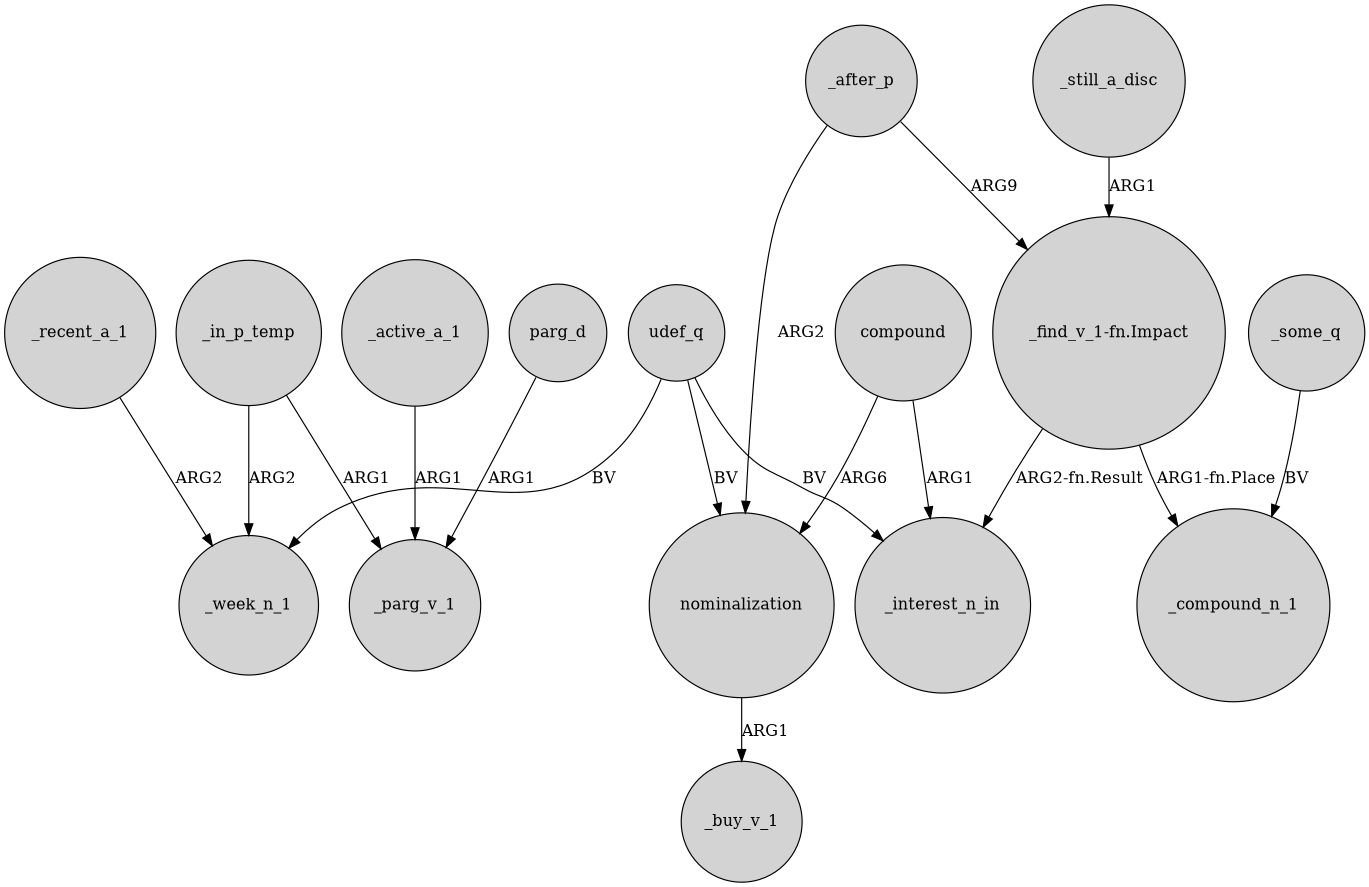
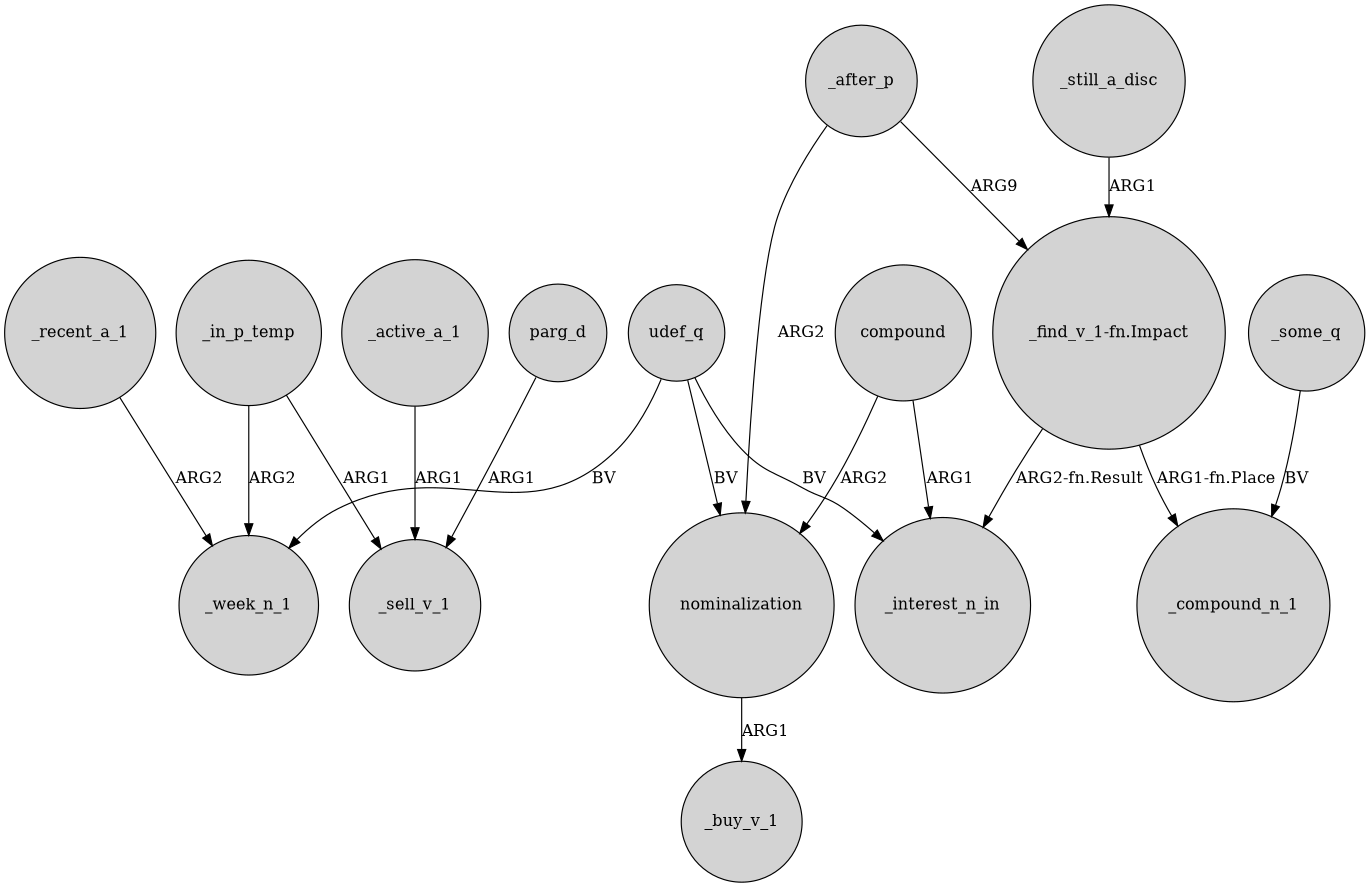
edge "compound" -> "nominalization": label "ARG6" -> "ARG2"
node "_parg_v_1": label "_parg_v_1" -> "_sell_v_1"
